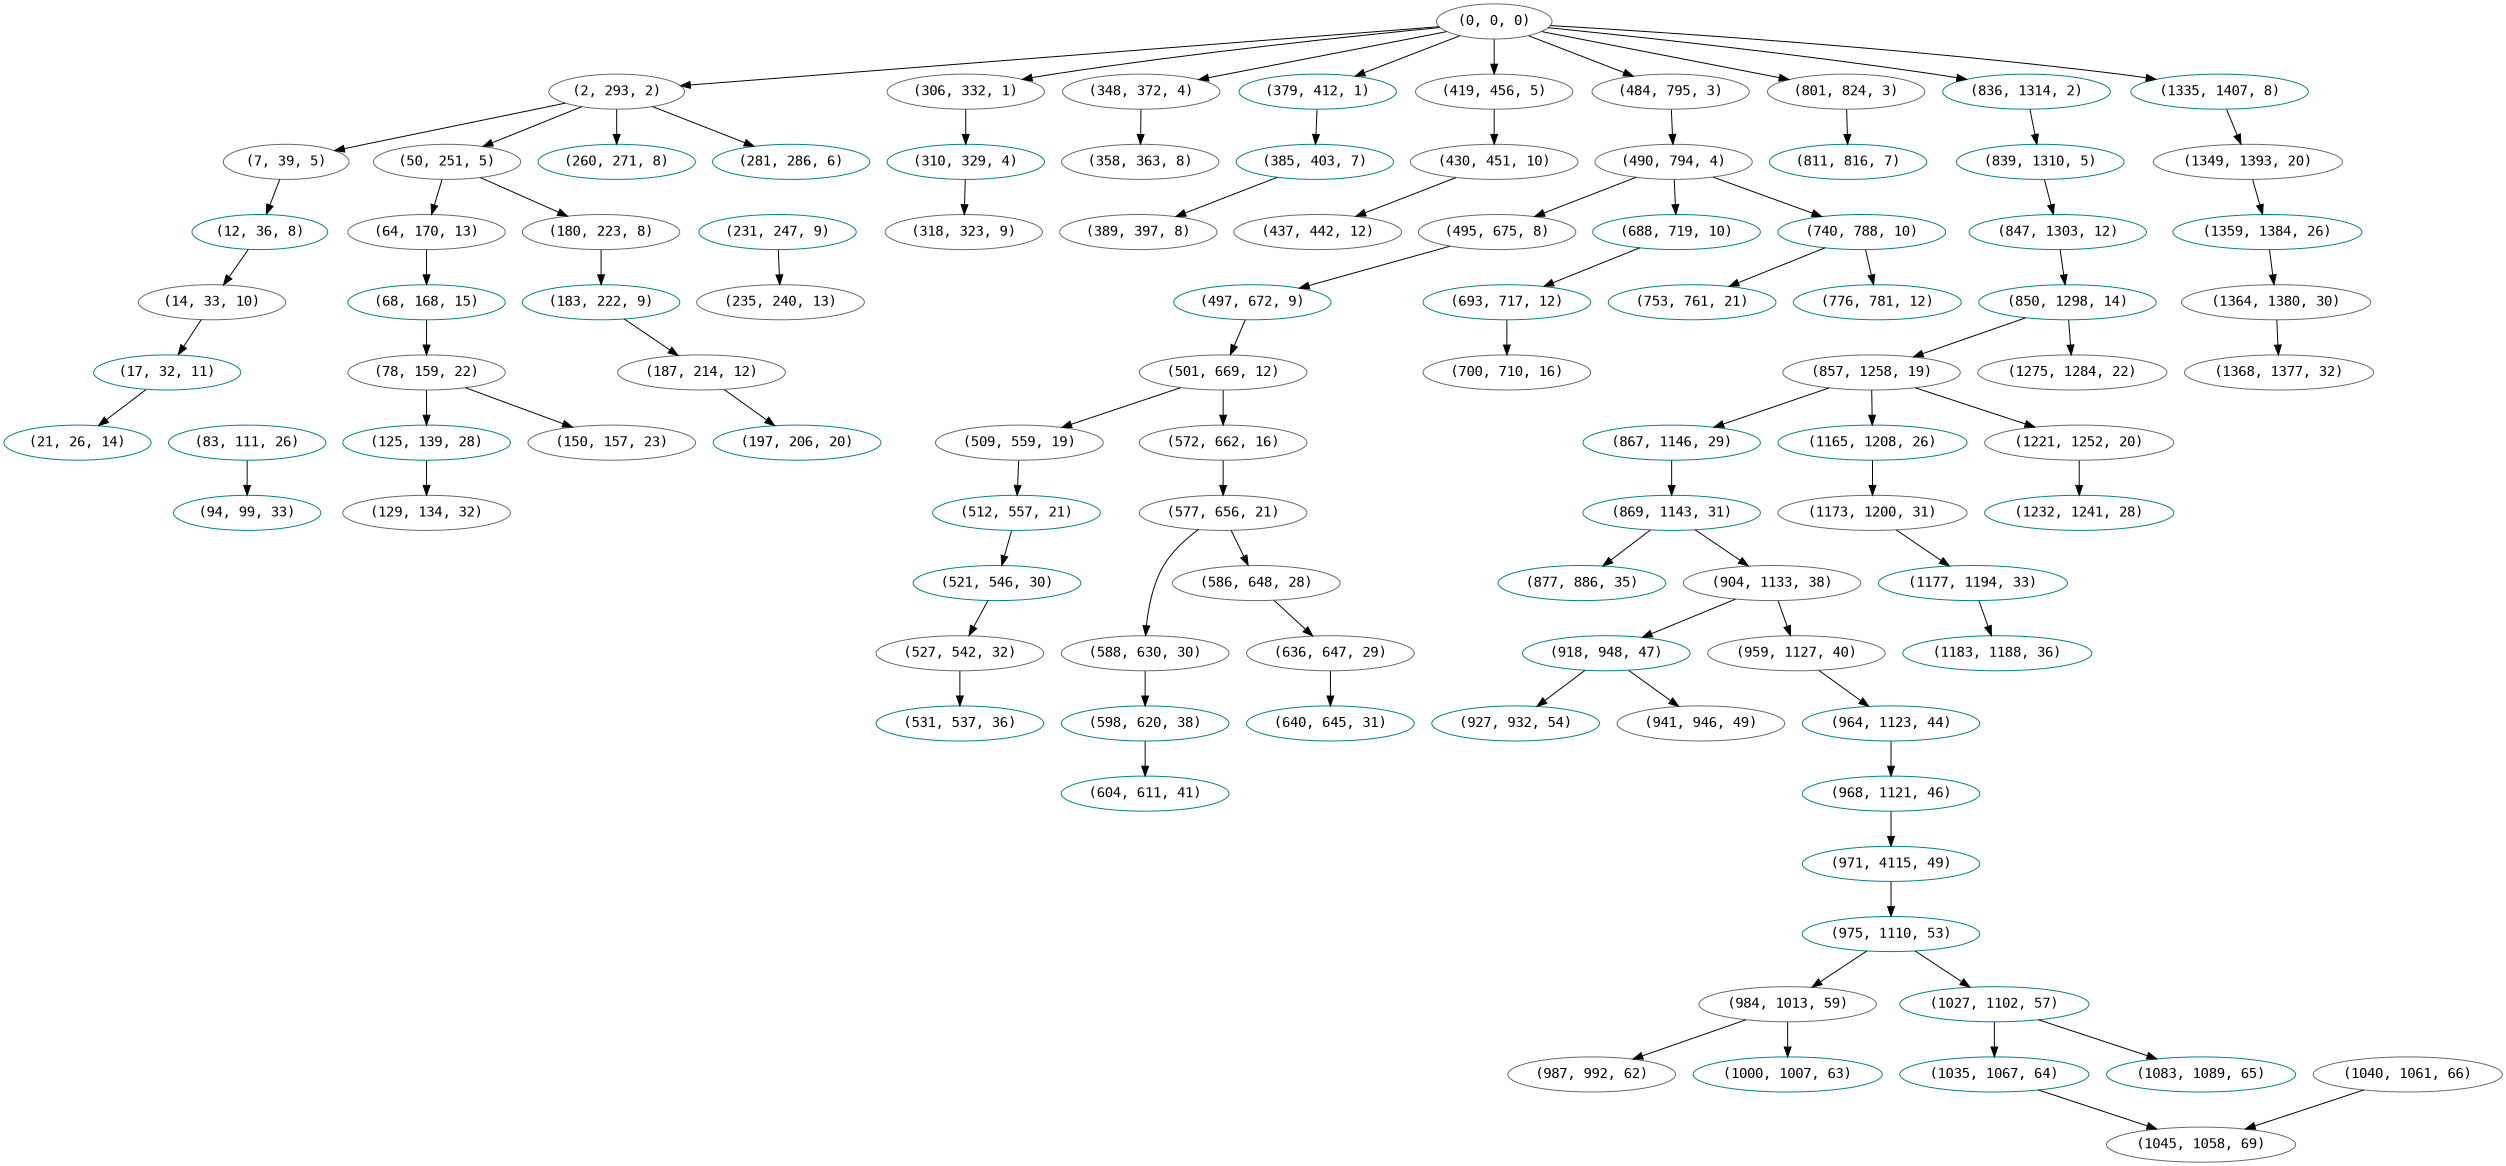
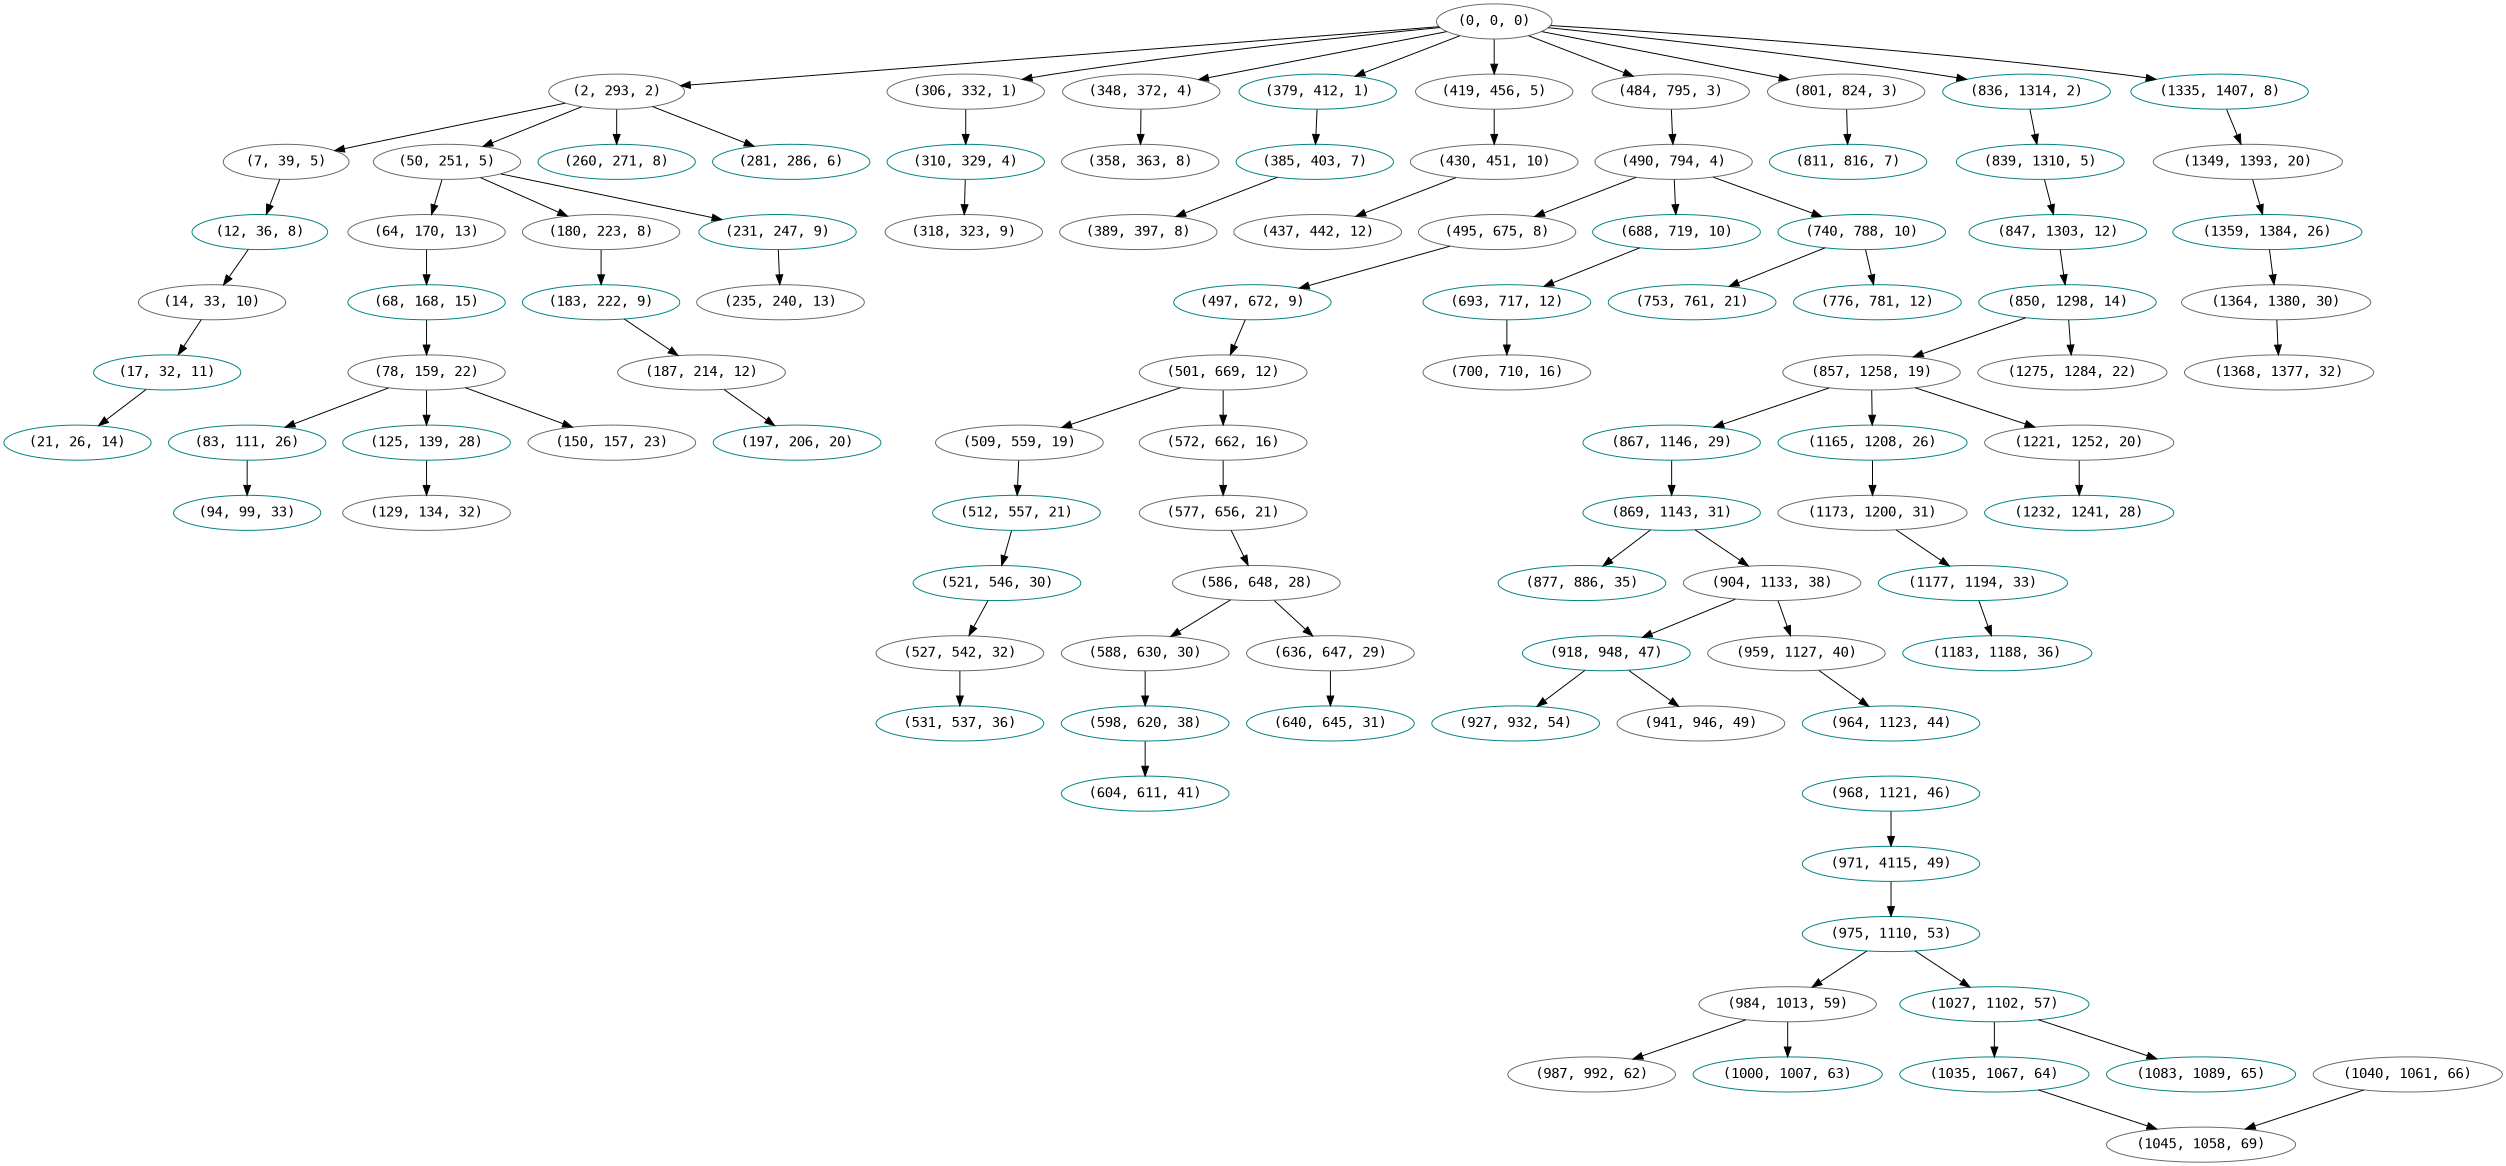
edge "(50, 251, 5)" -> "(231, 247, 9)": added
edge "(78, 159, 22)" -> "(83, 111, 26)": added
edge "(577, 656, 21)" -> "(588, 630, 30)": now "(586, 648, 28)" -> "(588, 630, 30)"
edge "(964, 1123, 44)" -> "(968, 1121, 46)": removed
